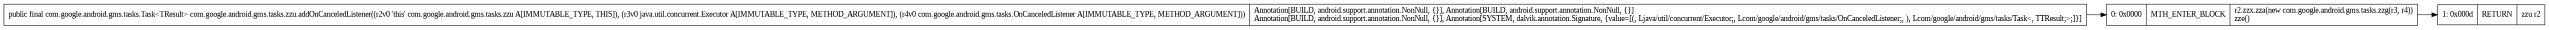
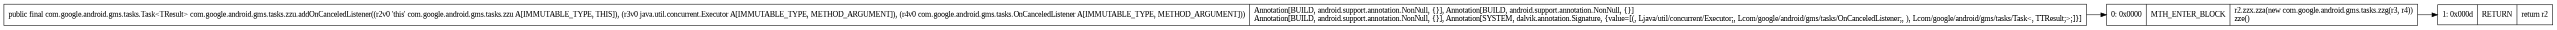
node "1: 0x000d": text "zzu r2" -> "return r2"
